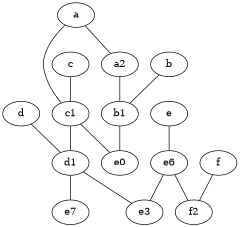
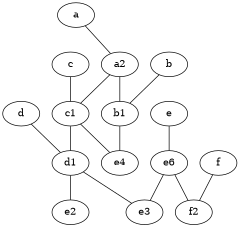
edge "a" -- "c1": now "a2" -- "c1"
node "e0": label "e0" -> "e4"
node "e7": label "e7" -> "e2"
